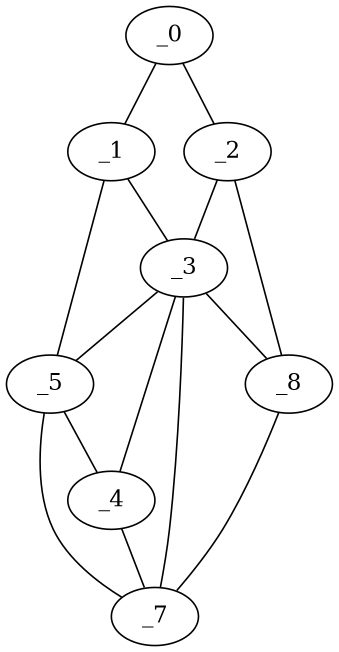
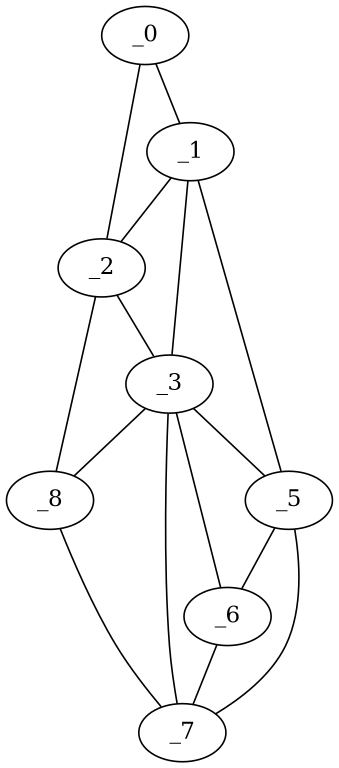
edge "_1" -- "_2": added
node "_4": label "_4" -> "_6"
